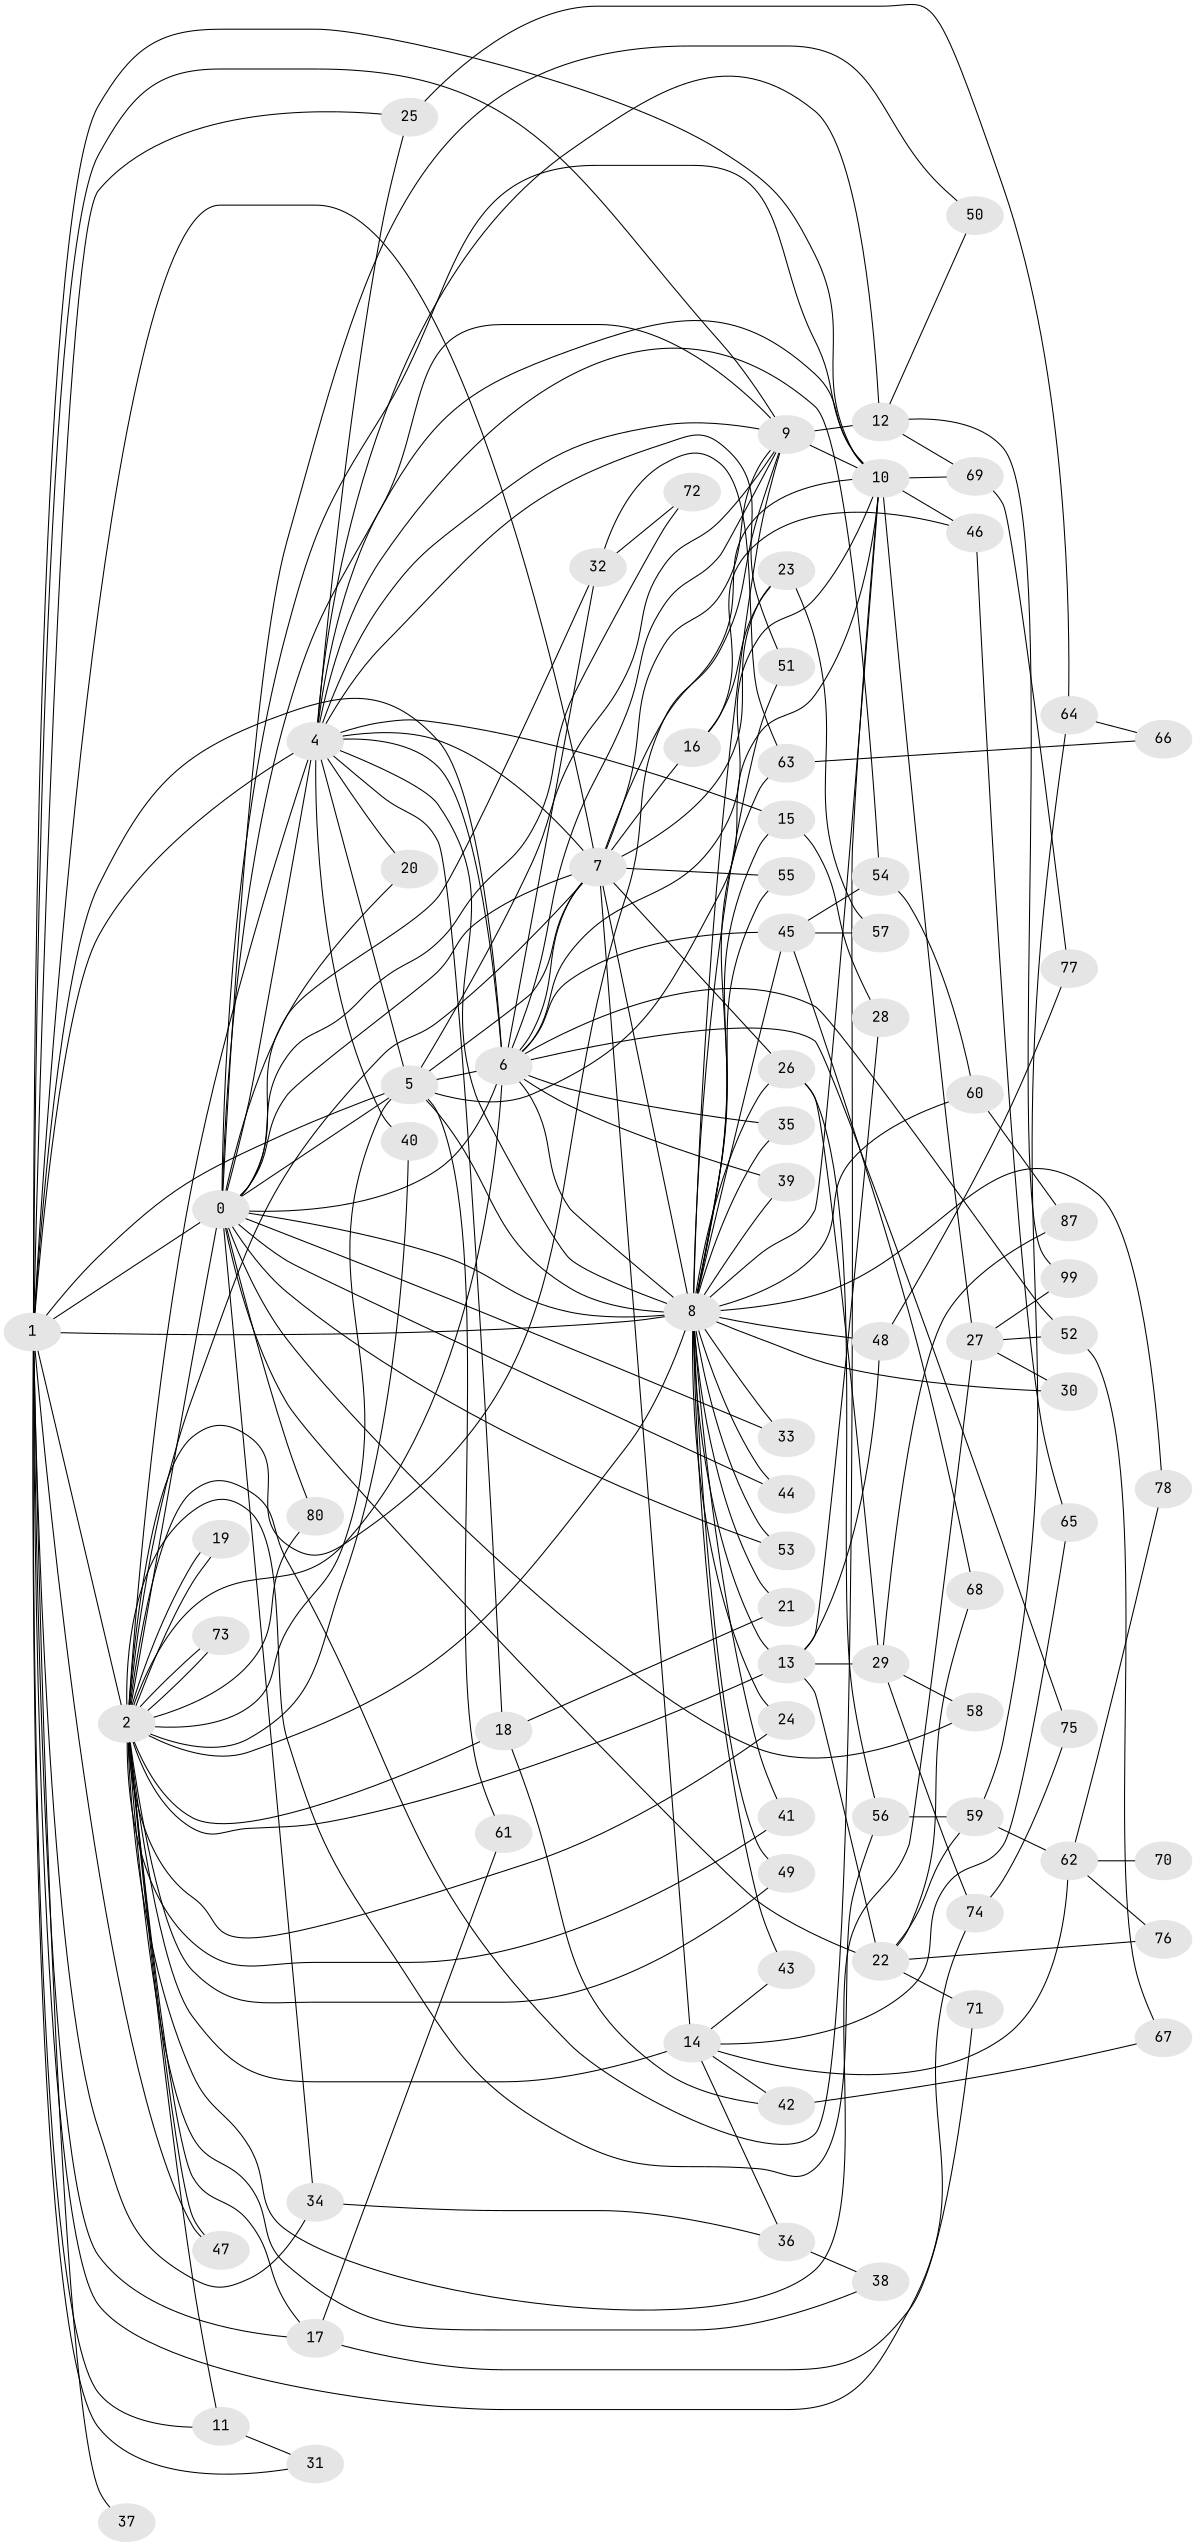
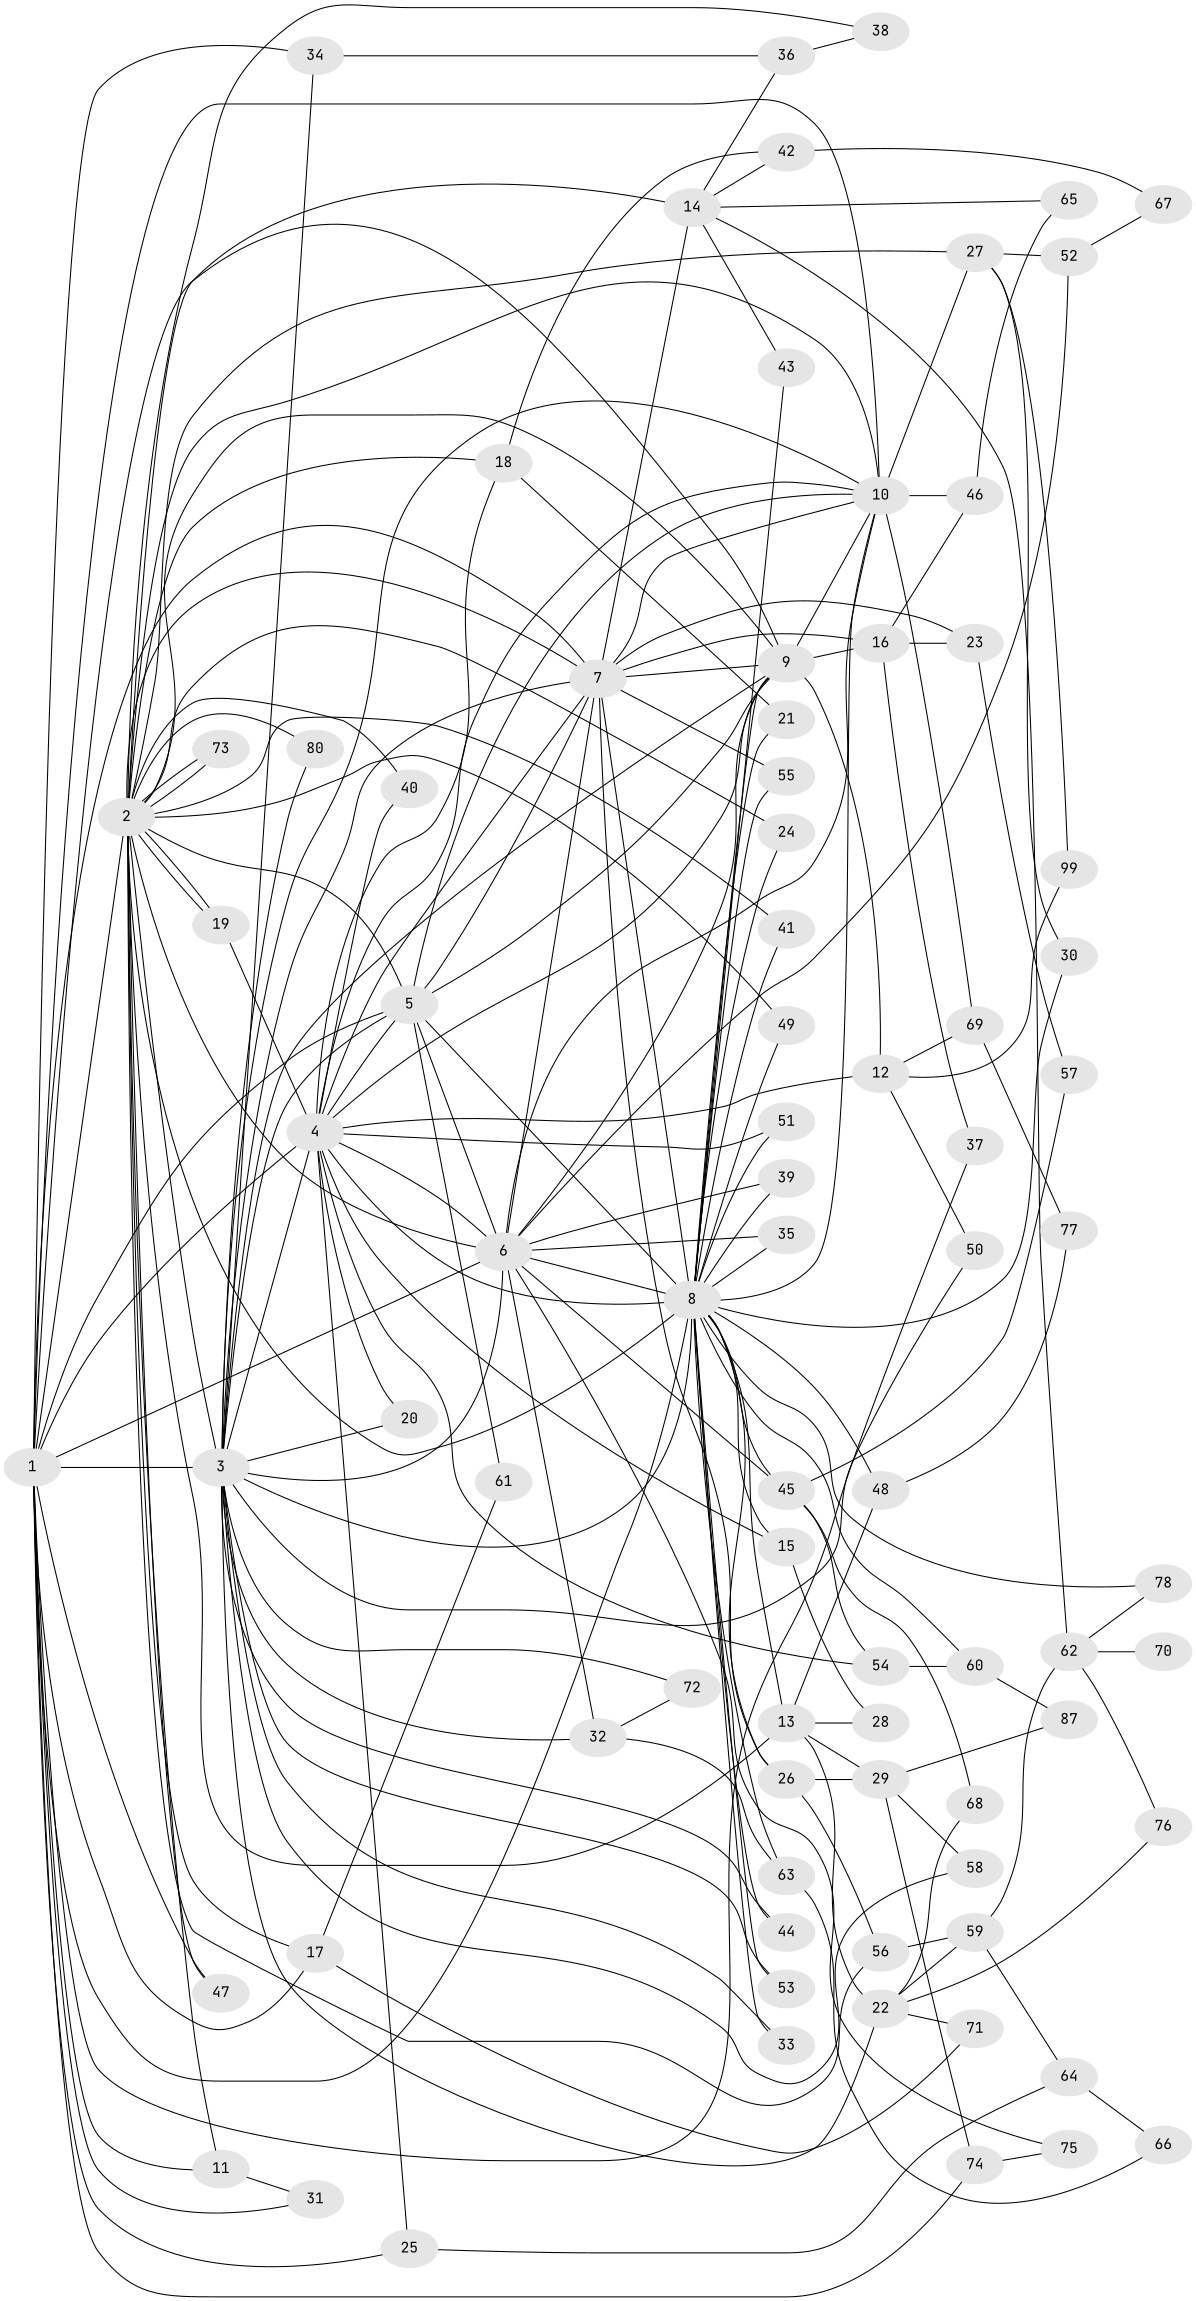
edge "16" -- "9": added
edge "16" -- "37": added
node "0": label "0" -> "3"
edge "4" -- "2": now "4" -- "19"
